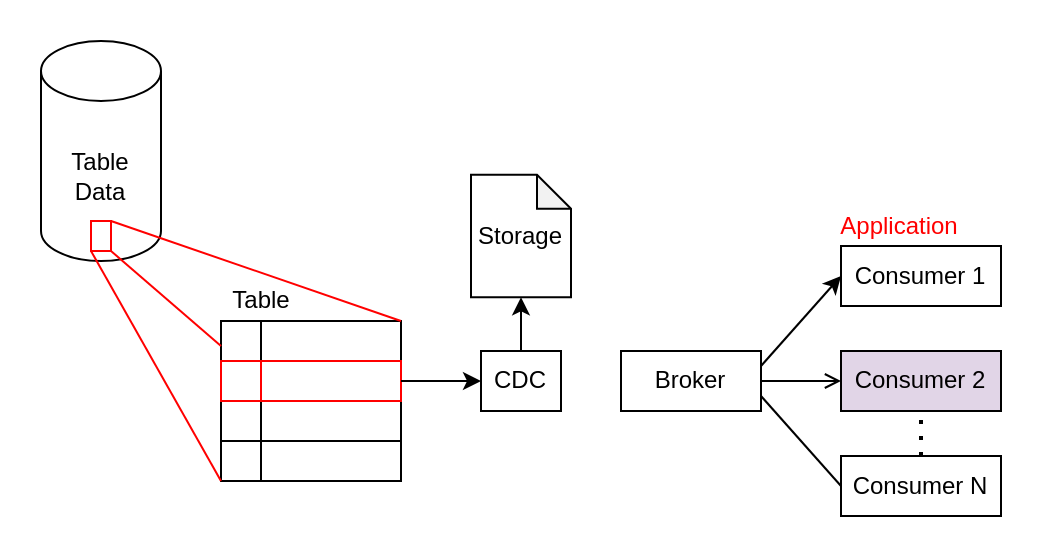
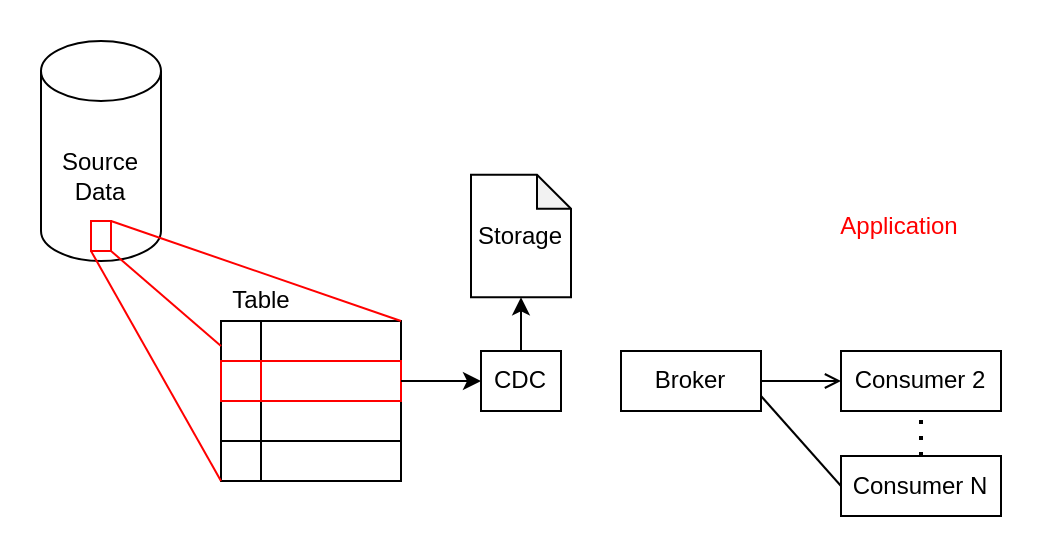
node "Table Data": label "Table Data" -> "Source Data"
node "Consumer 1": removed
edge "Broker" -> "Consumer 1": removed
node "Consumer 2": fillcolor #e1d5e7 -> #ffffff
